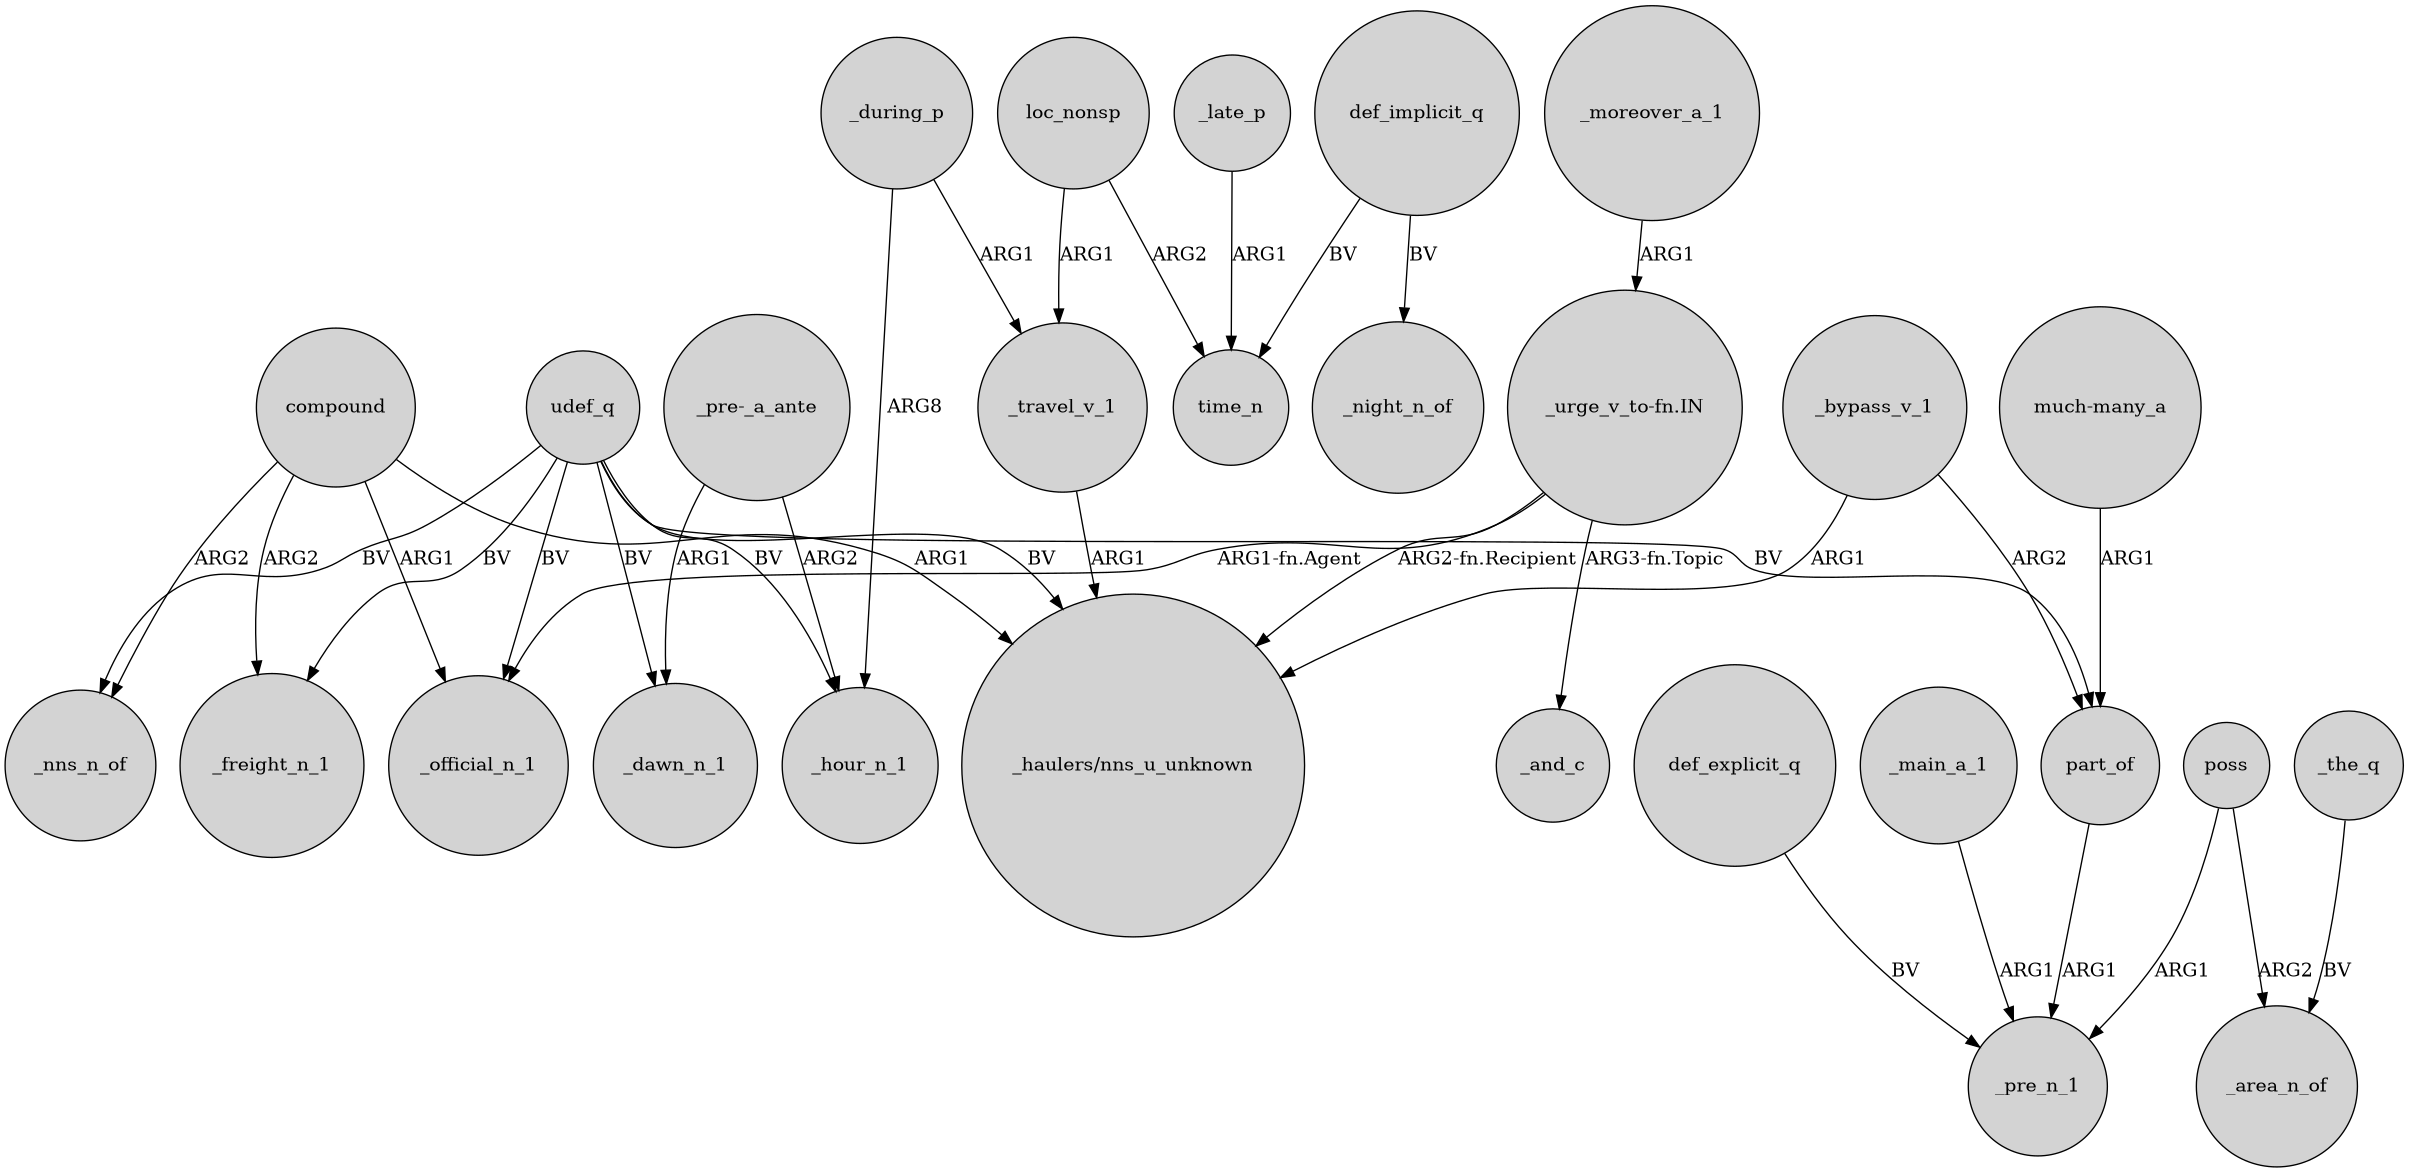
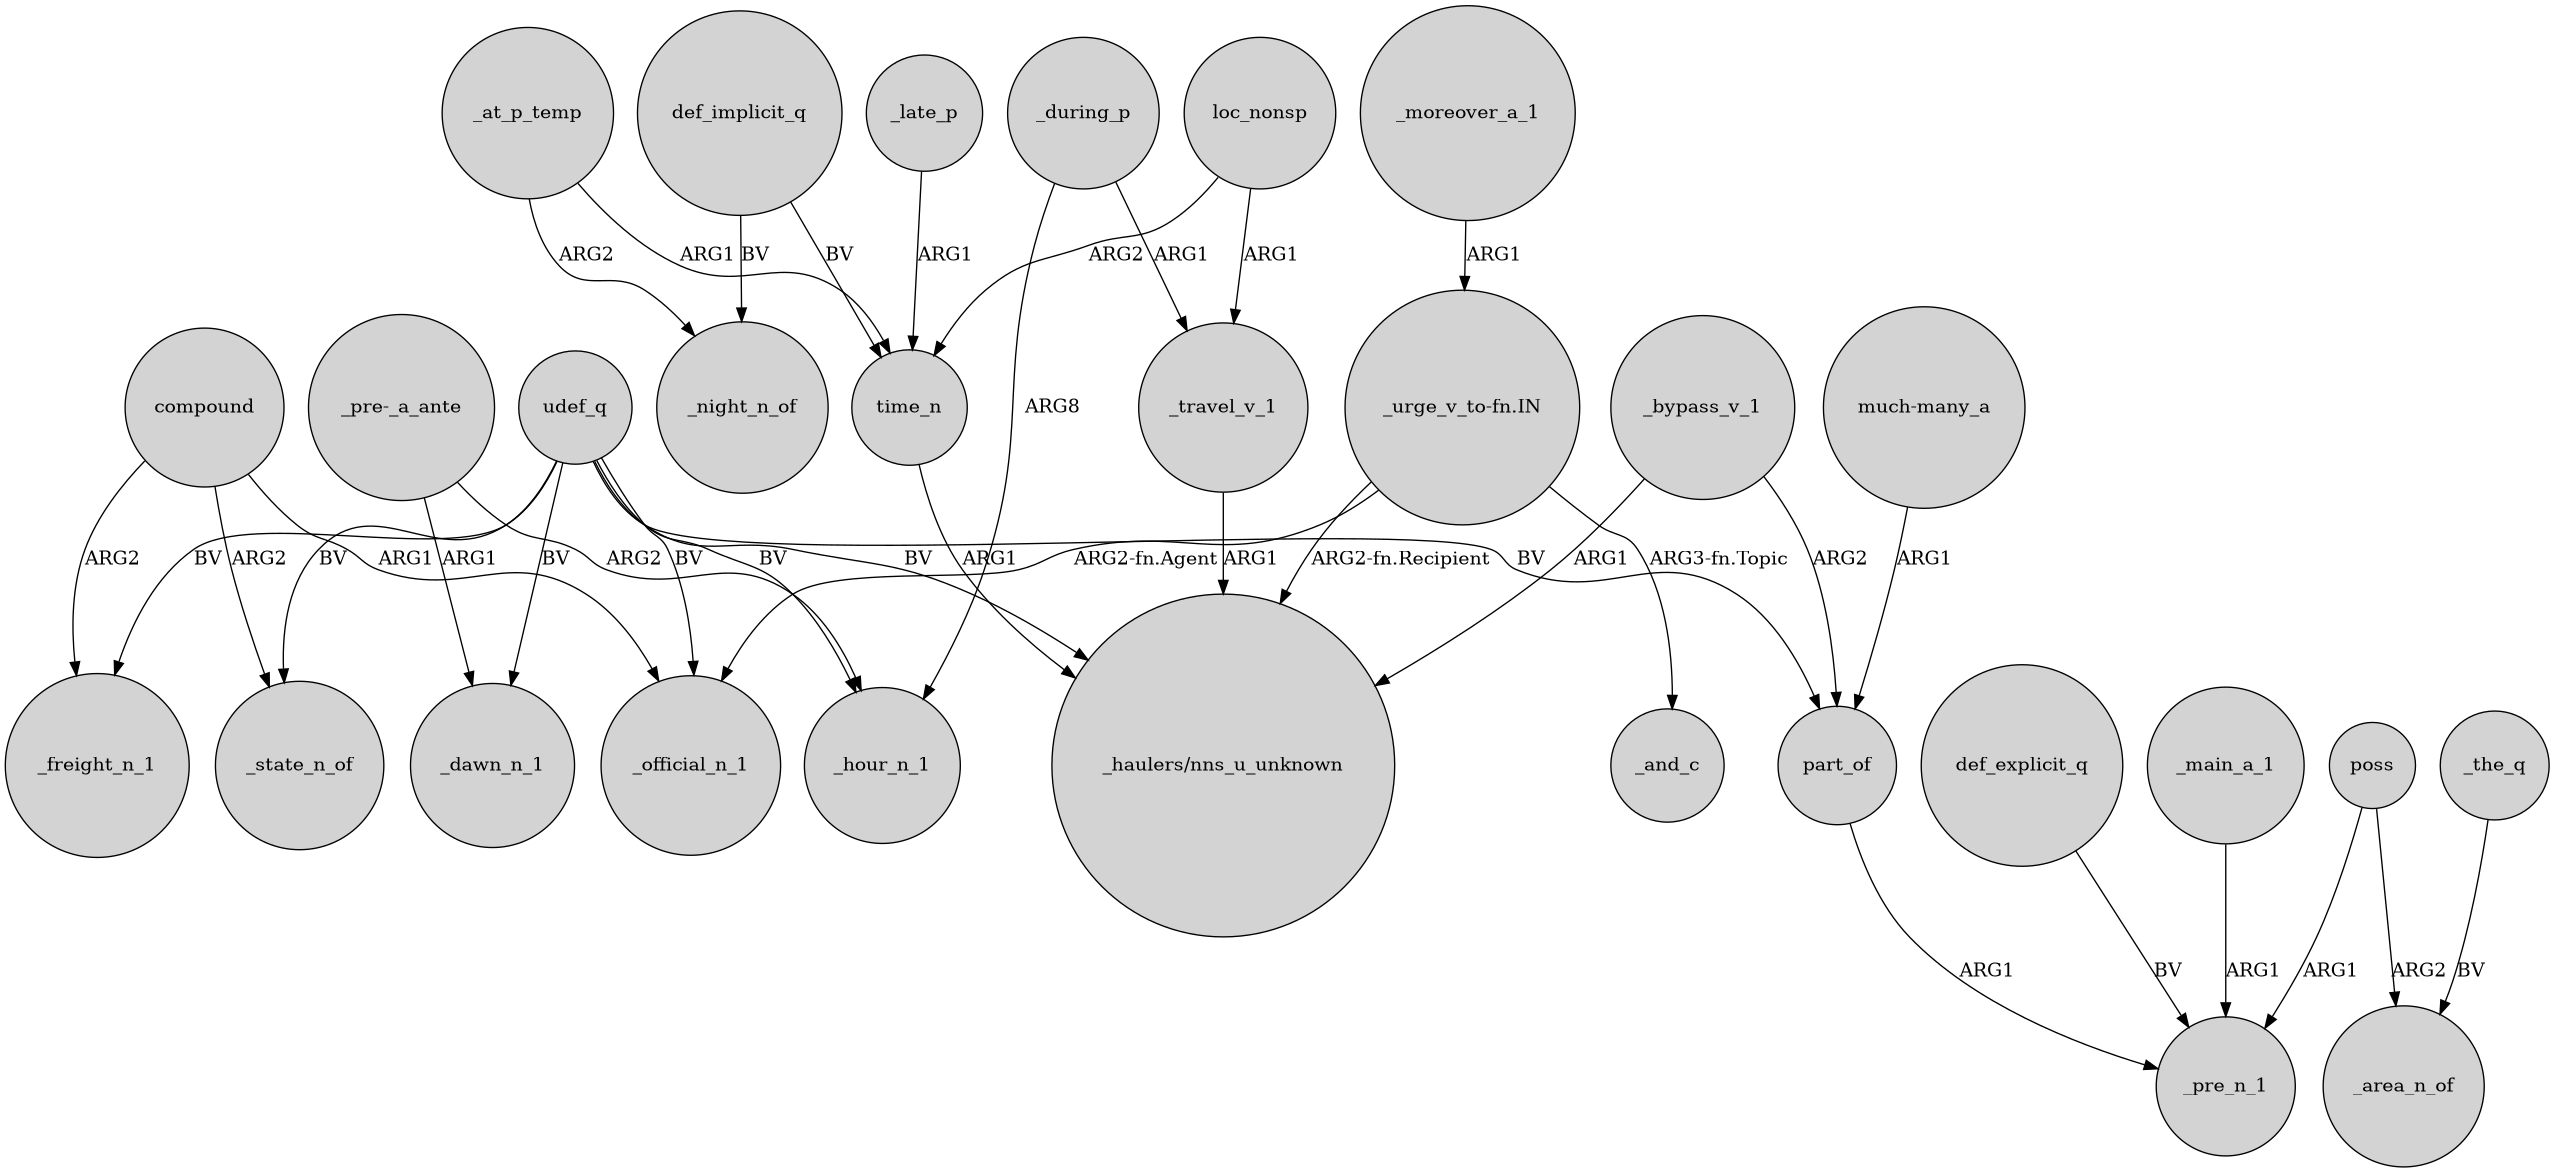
node "_at_p_temp": added
edge "compound" -> "_haulers/nns_u_unknown": now "time_n" -> "_haulers/nns_u_unknown"
edge "_urge_v_to-fn.IN" -> "_official_n_1": label "ARG1-fn.Agent" -> "ARG2-fn.Agent"
node "_nns_n_of": label "_nns_n_of" -> "_state_n_of"
